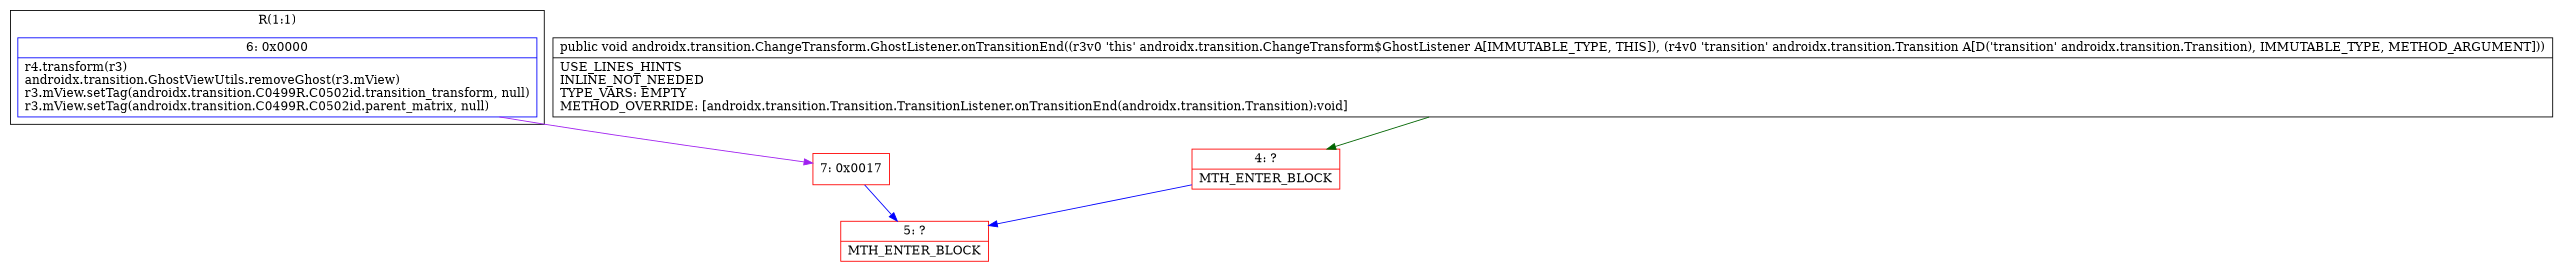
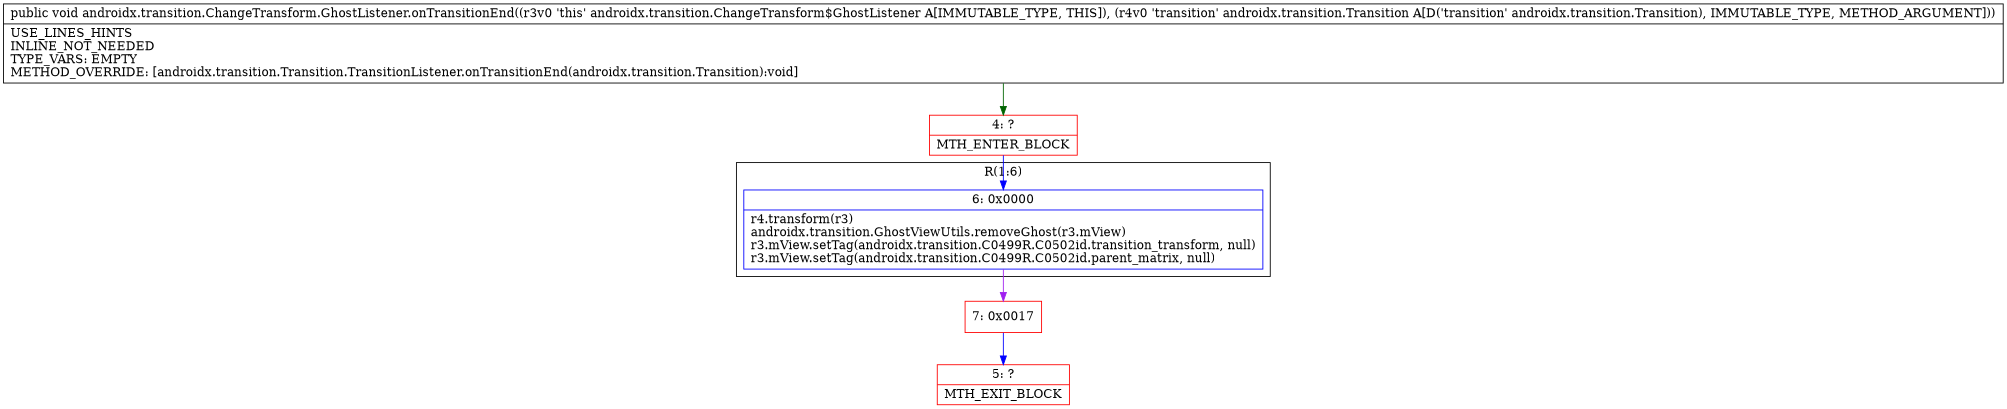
cluster "R(1:1)": label "R(1:1)" -> "R(1:6)"
edge "4: ?" -> "5: ?": now "4: ?" -> "6: 0x0000"
node "5: ?": text "MTH_ENTER_BLOCK" -> "MTH_EXIT_BLOCK"
